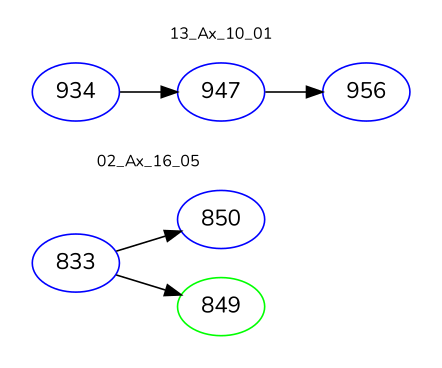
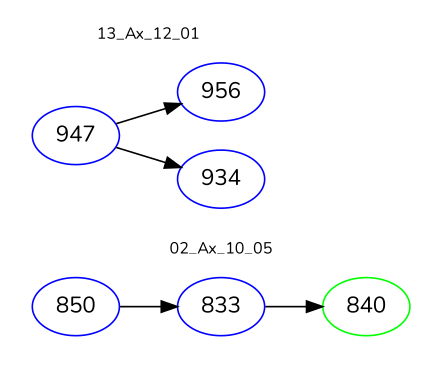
cluster "13_Ax_10_01": label "13_Ax_10_01" -> "13_Ax_12_01"
edge "934" -> "947": reversed
cluster "02_Ax_16_05": label "02_Ax_16_05" -> "02_Ax_10_05"
edge "833" -> "850": reversed
node "849": label "849" -> "840"
